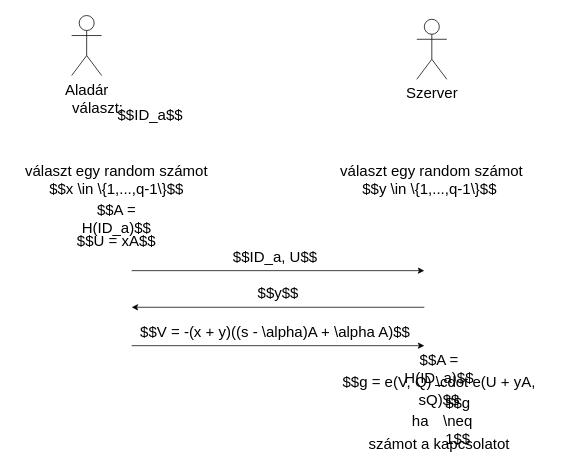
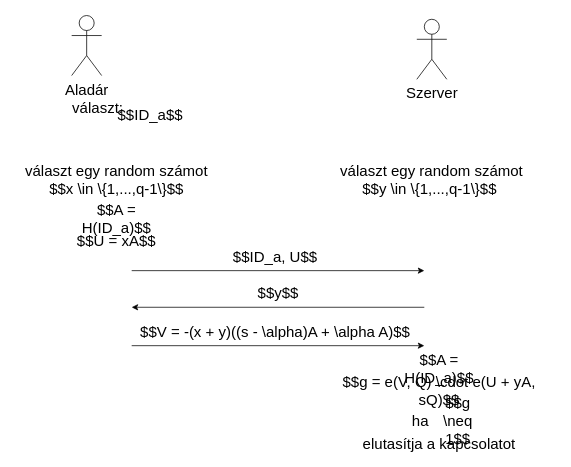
node "számot a kapcsolatot": label "számot a kapcsolatot" -> "elutasítja a kapcsolatot"
